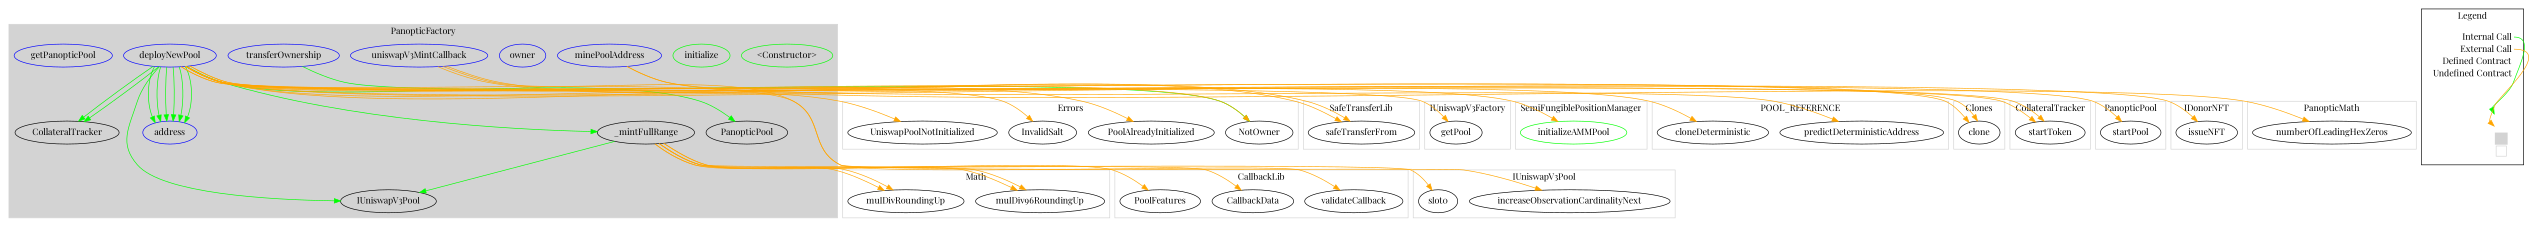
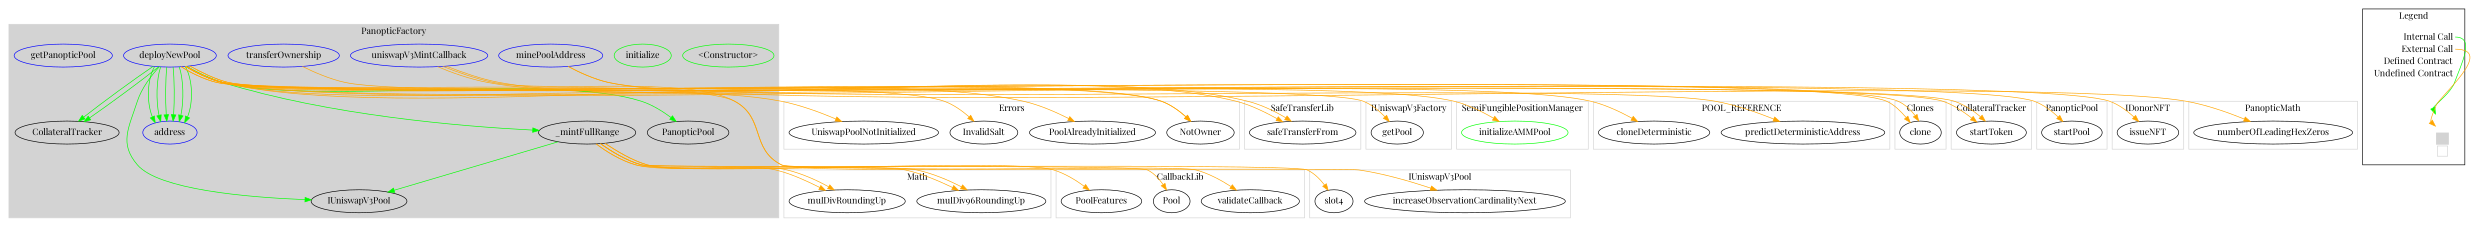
node "owner": removed
edge "transferOwnership" -> "NotOwner": color green -> orange
node "CallbackData": label "CallbackData" -> "Pool"
node "slot0": label "slot0" -> "slot4"
